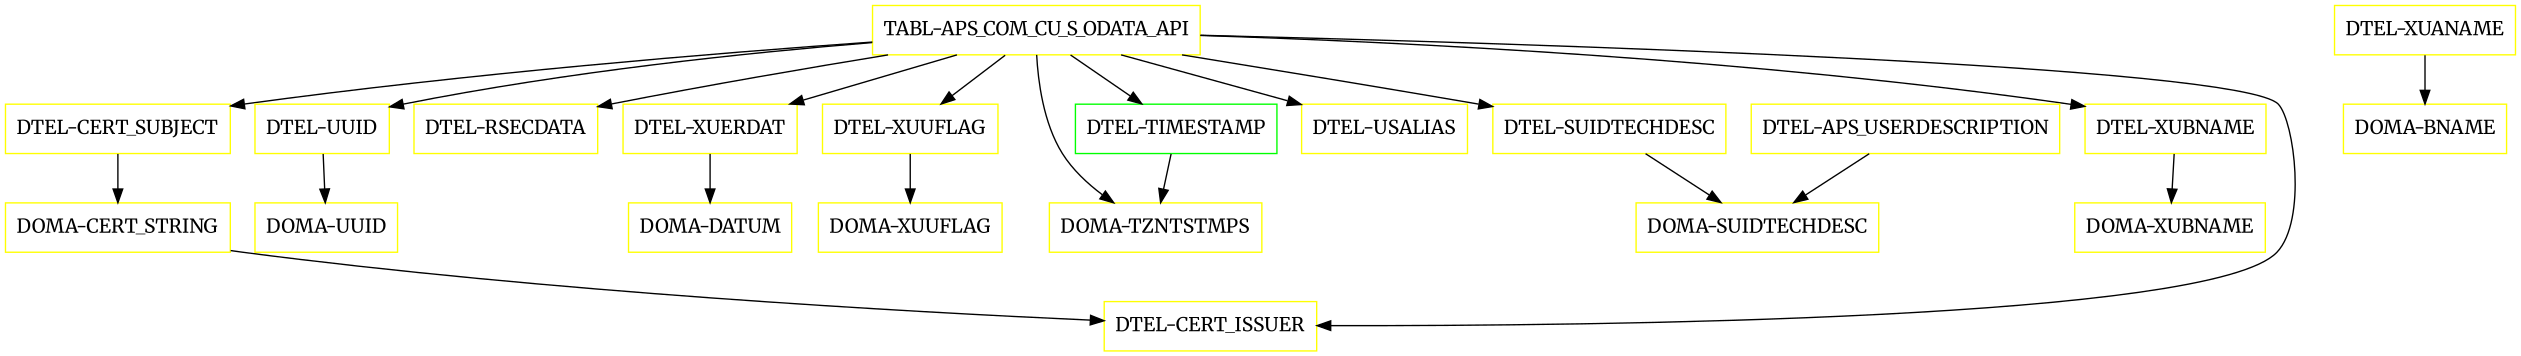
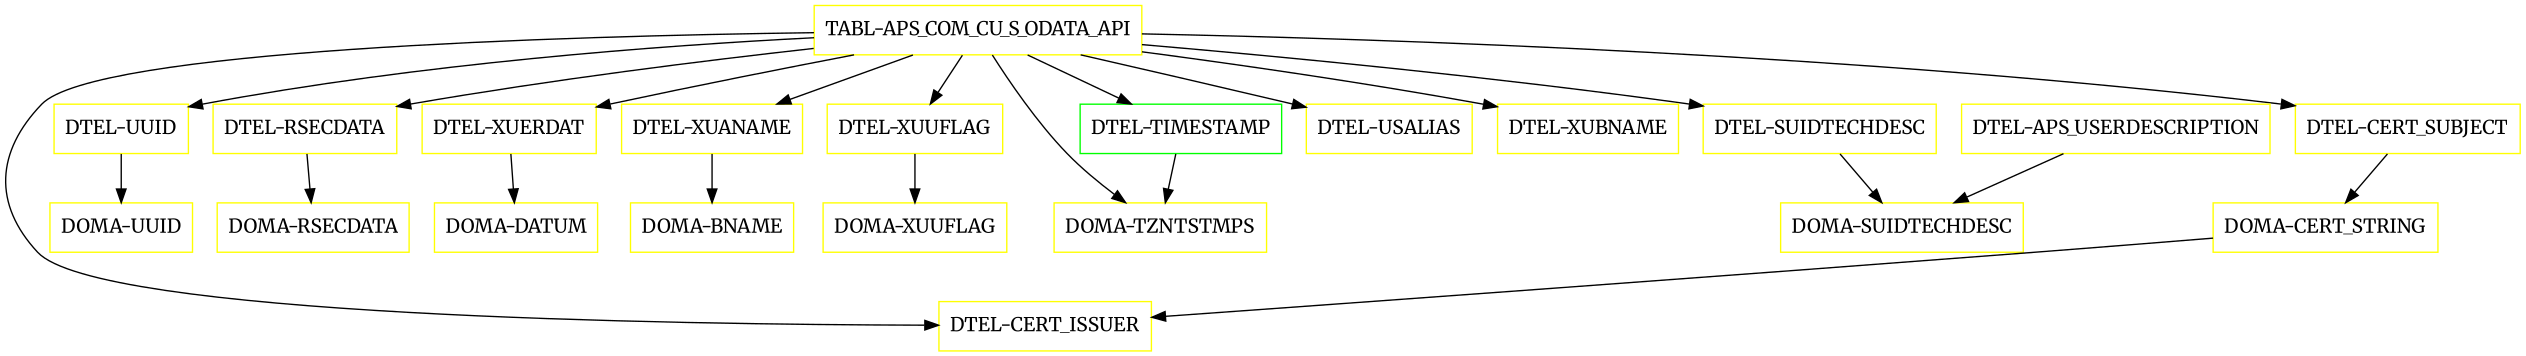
edge "TABL-APS_COM_CU_S_ODATA_API" -> "DTEL-XUANAME": added
node "DOMA-RSECDATA": added
node "DOMA-XUBNAME": removed
